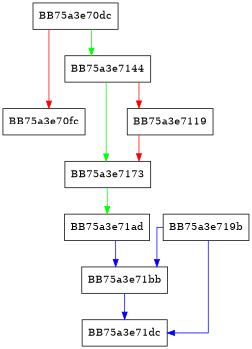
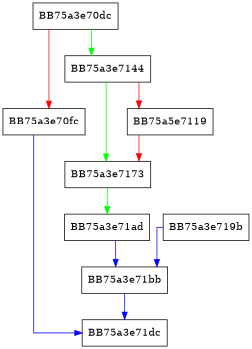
node "BB75a3e7119": label "BB75a3e7119" -> "BB75a5e7119"
edge "BB75a3e719b" -> "BB75a3e71dc": now "BB75a3e70fc" -> "BB75a3e71dc"
